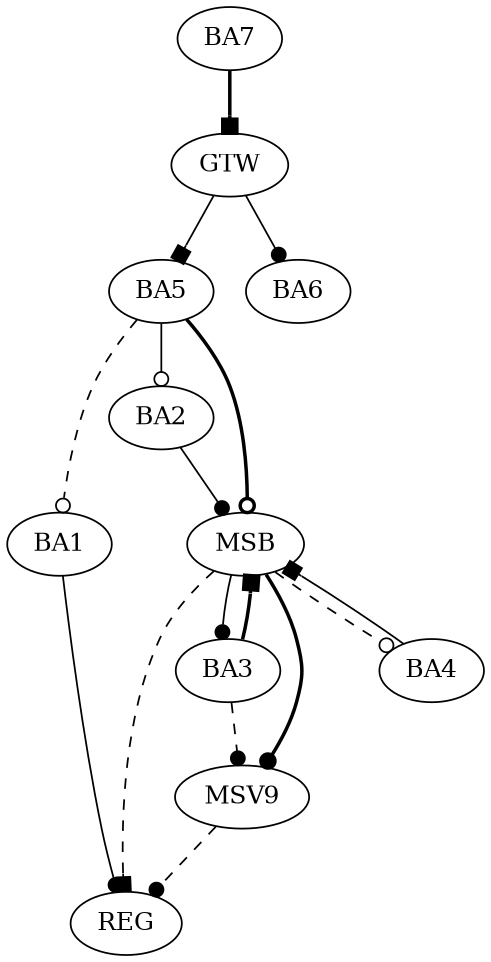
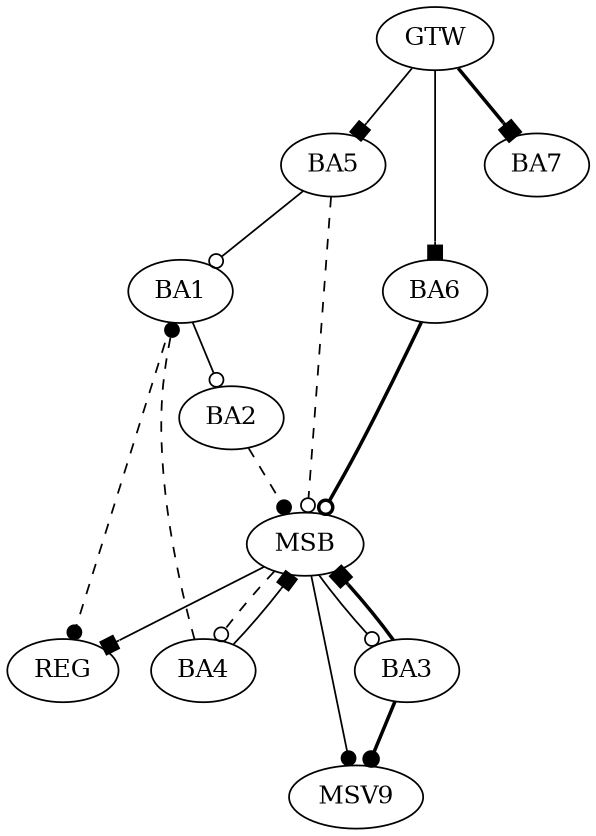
edge "BA7" -> "GTW": reversed
edge "GTW" -> "BA6": arrowhead dot -> box
edge "BA5" -> "BA2": now "BA1" -> "BA2"
edge "BA5" -> "MSB": style bold -> dashed
edge "BA5" -> "BA1": style dashed -> solid
edge "BA6" -> "MSB": added
edge "BA2" -> "MSB": style solid -> dashed
edge "BA4" -> "BA1": added
edge "MSB" -> "BA3": arrowhead dot -> odot
edge "MSB" -> "MSV9": style bold -> solid
edge "MSB" -> "REG": style dashed -> solid
edge "BA3" -> "MSV9": style dashed -> bold
edge "BA1" -> "REG": style solid -> dashed
edge "MSV9" -> "REG": removed
